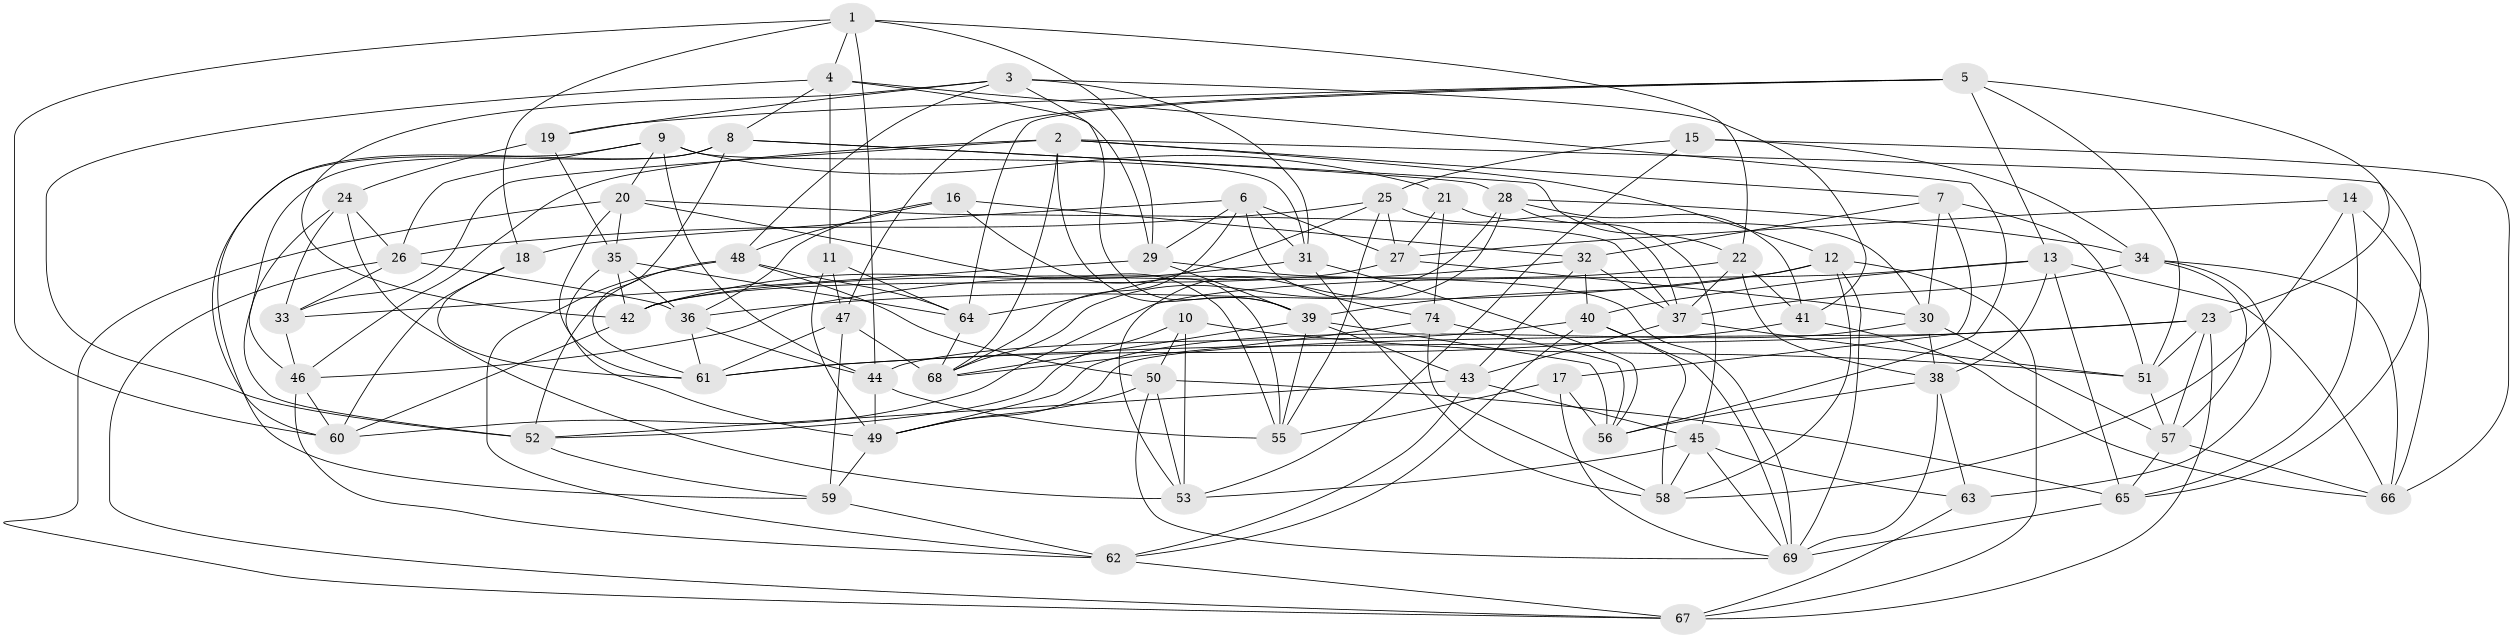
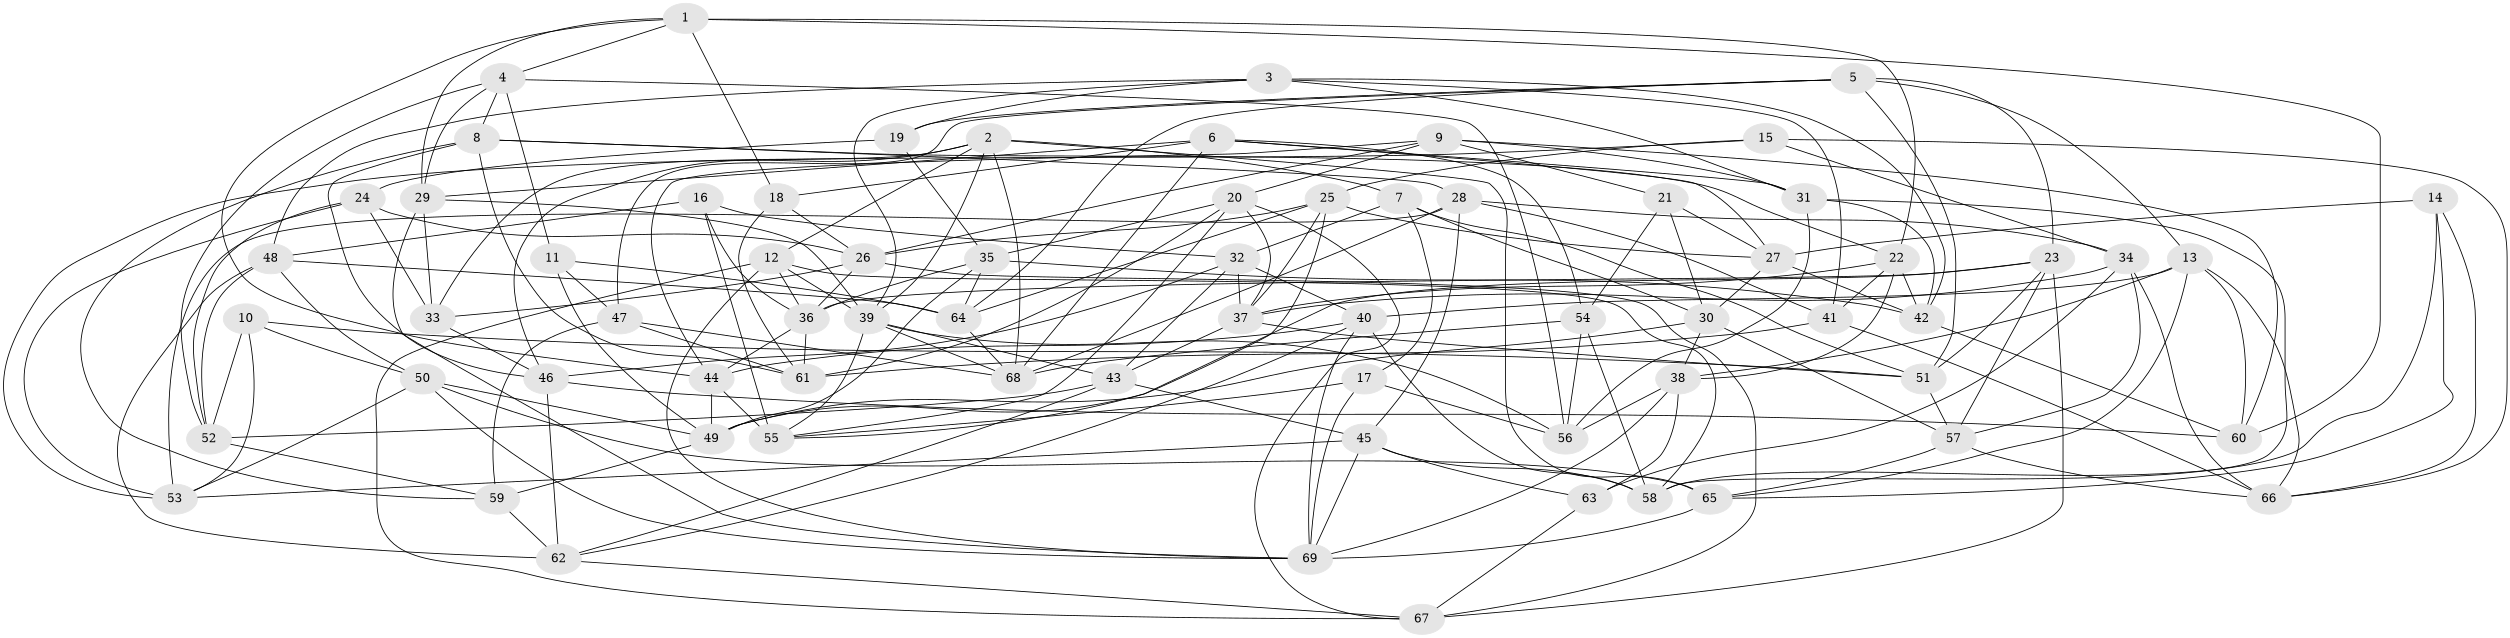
node "74": label "74" -> "54"
edge "18" -- "60": now "18" -- "26"
edge "23" -- "61": now "23" -- "36"
